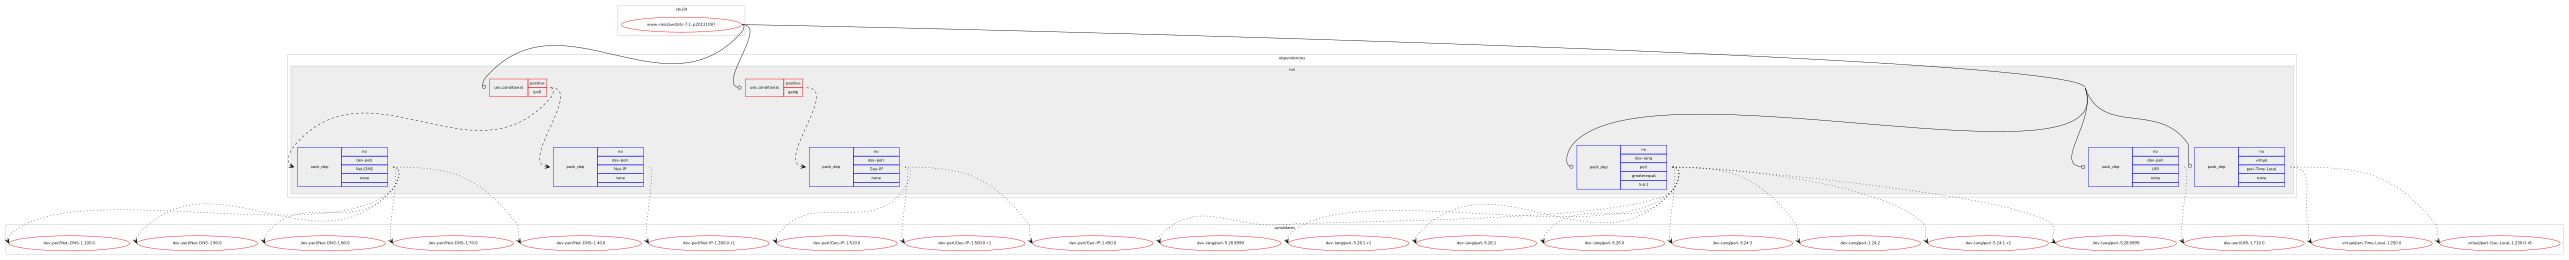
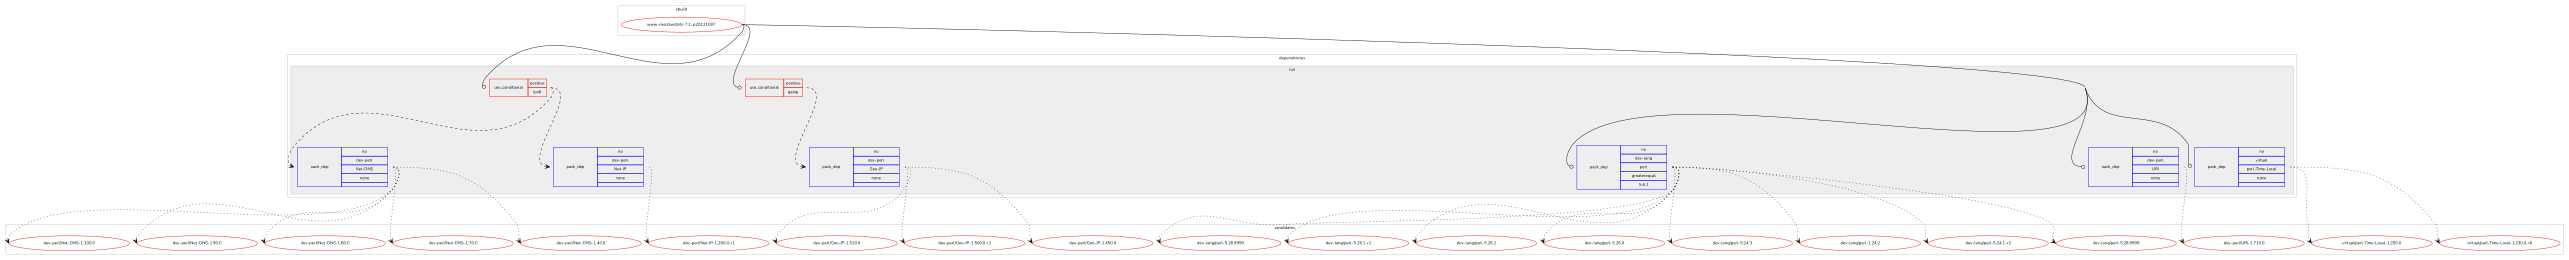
node "virtual/perl-Geo-Local-1.230.0-r6": label "virtual/perl-Geo-Local-1.230.0-r6" -> "virtual/perl-Time-Local-1.230.0-r6"
